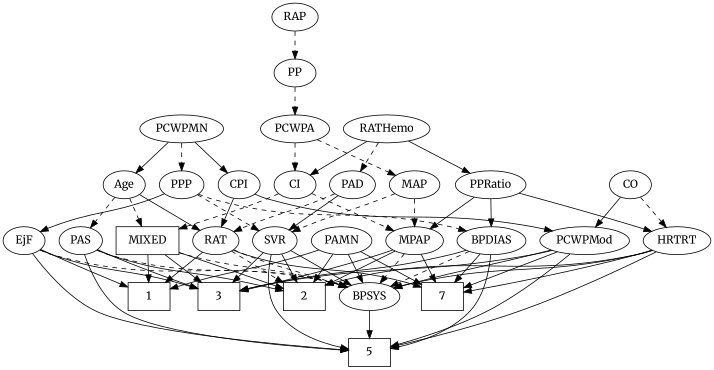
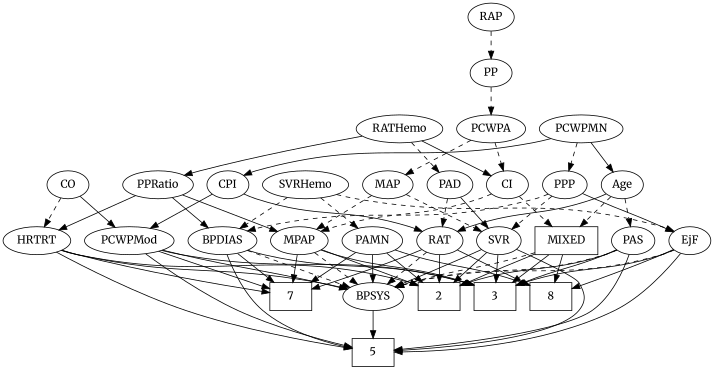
node "SVRHemo": added
edge "RAT" -> "2": style dashed -> solid
node "1": label "1" -> "8"
